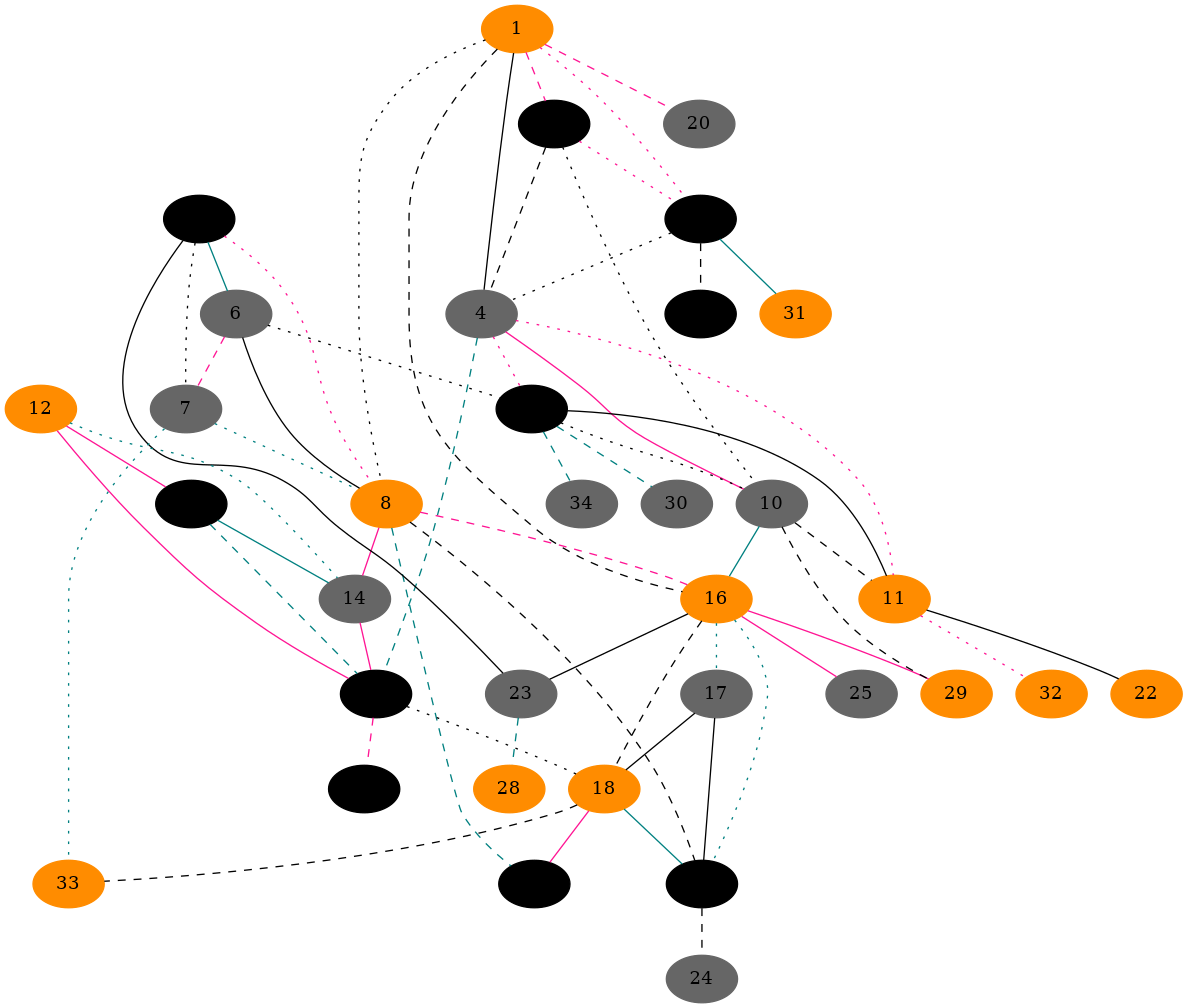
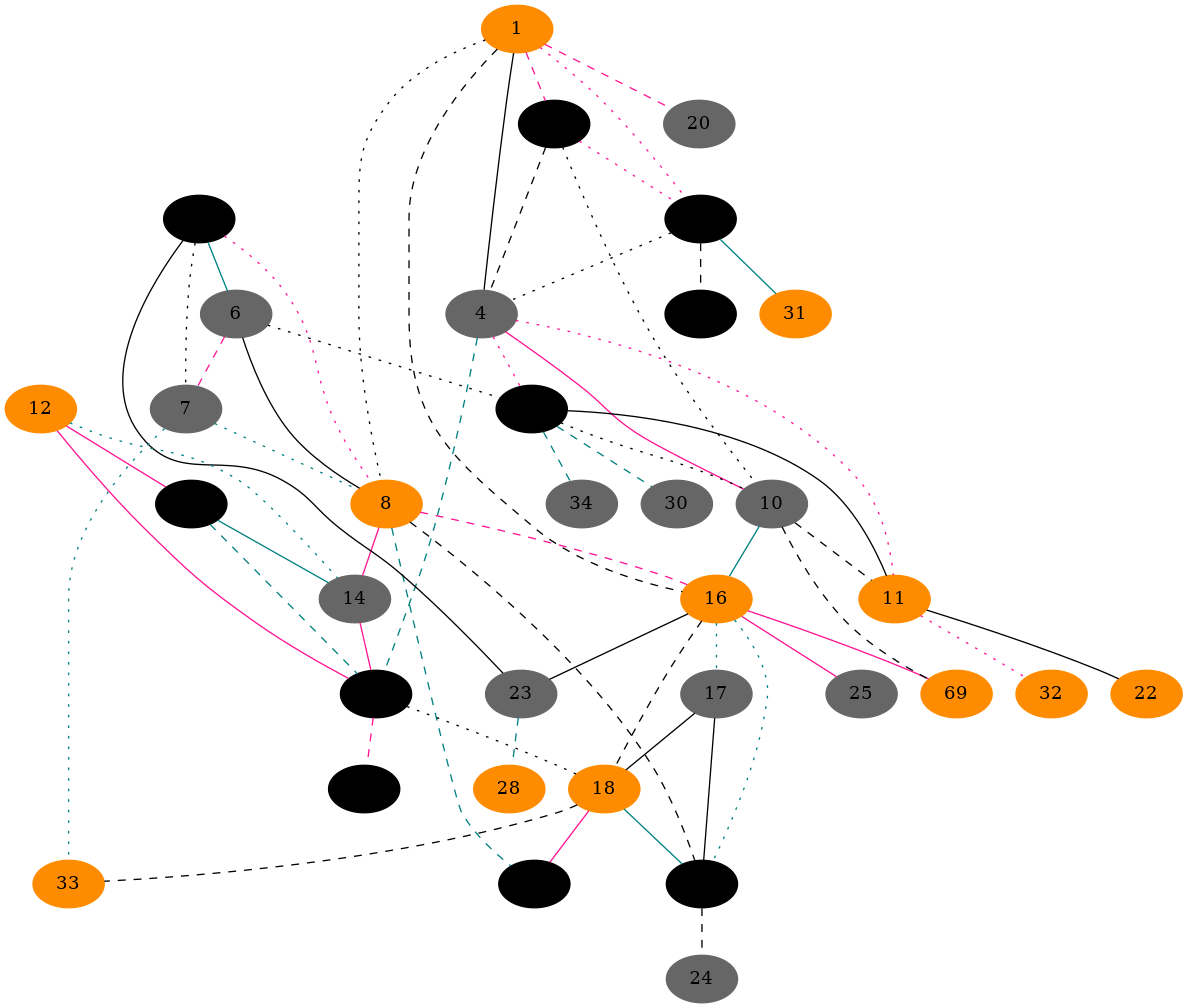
node "29": label "29" -> "69"
